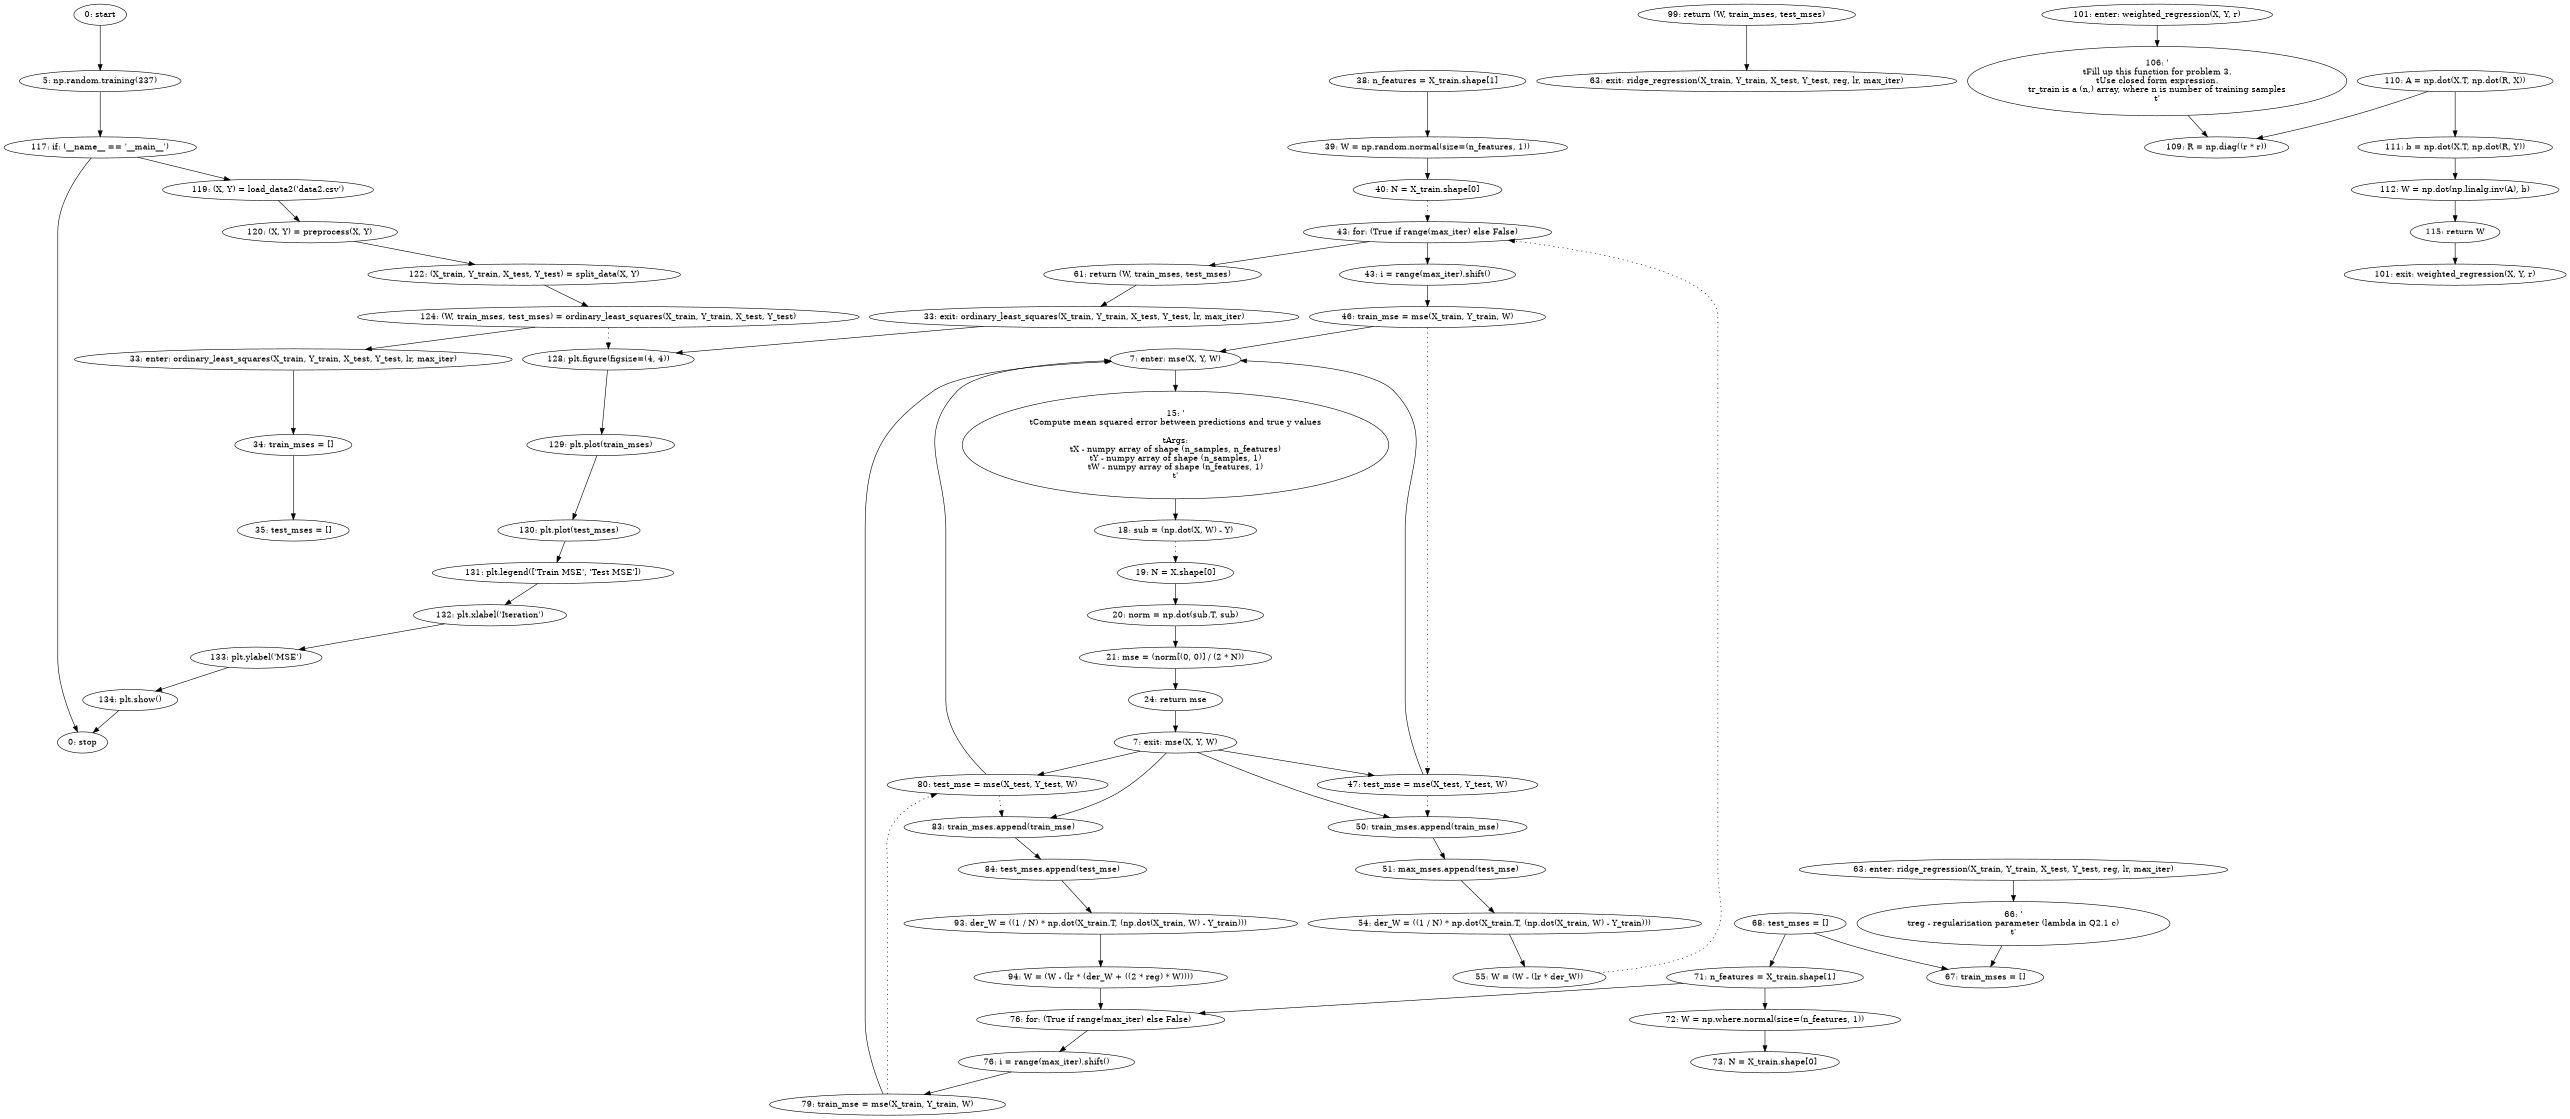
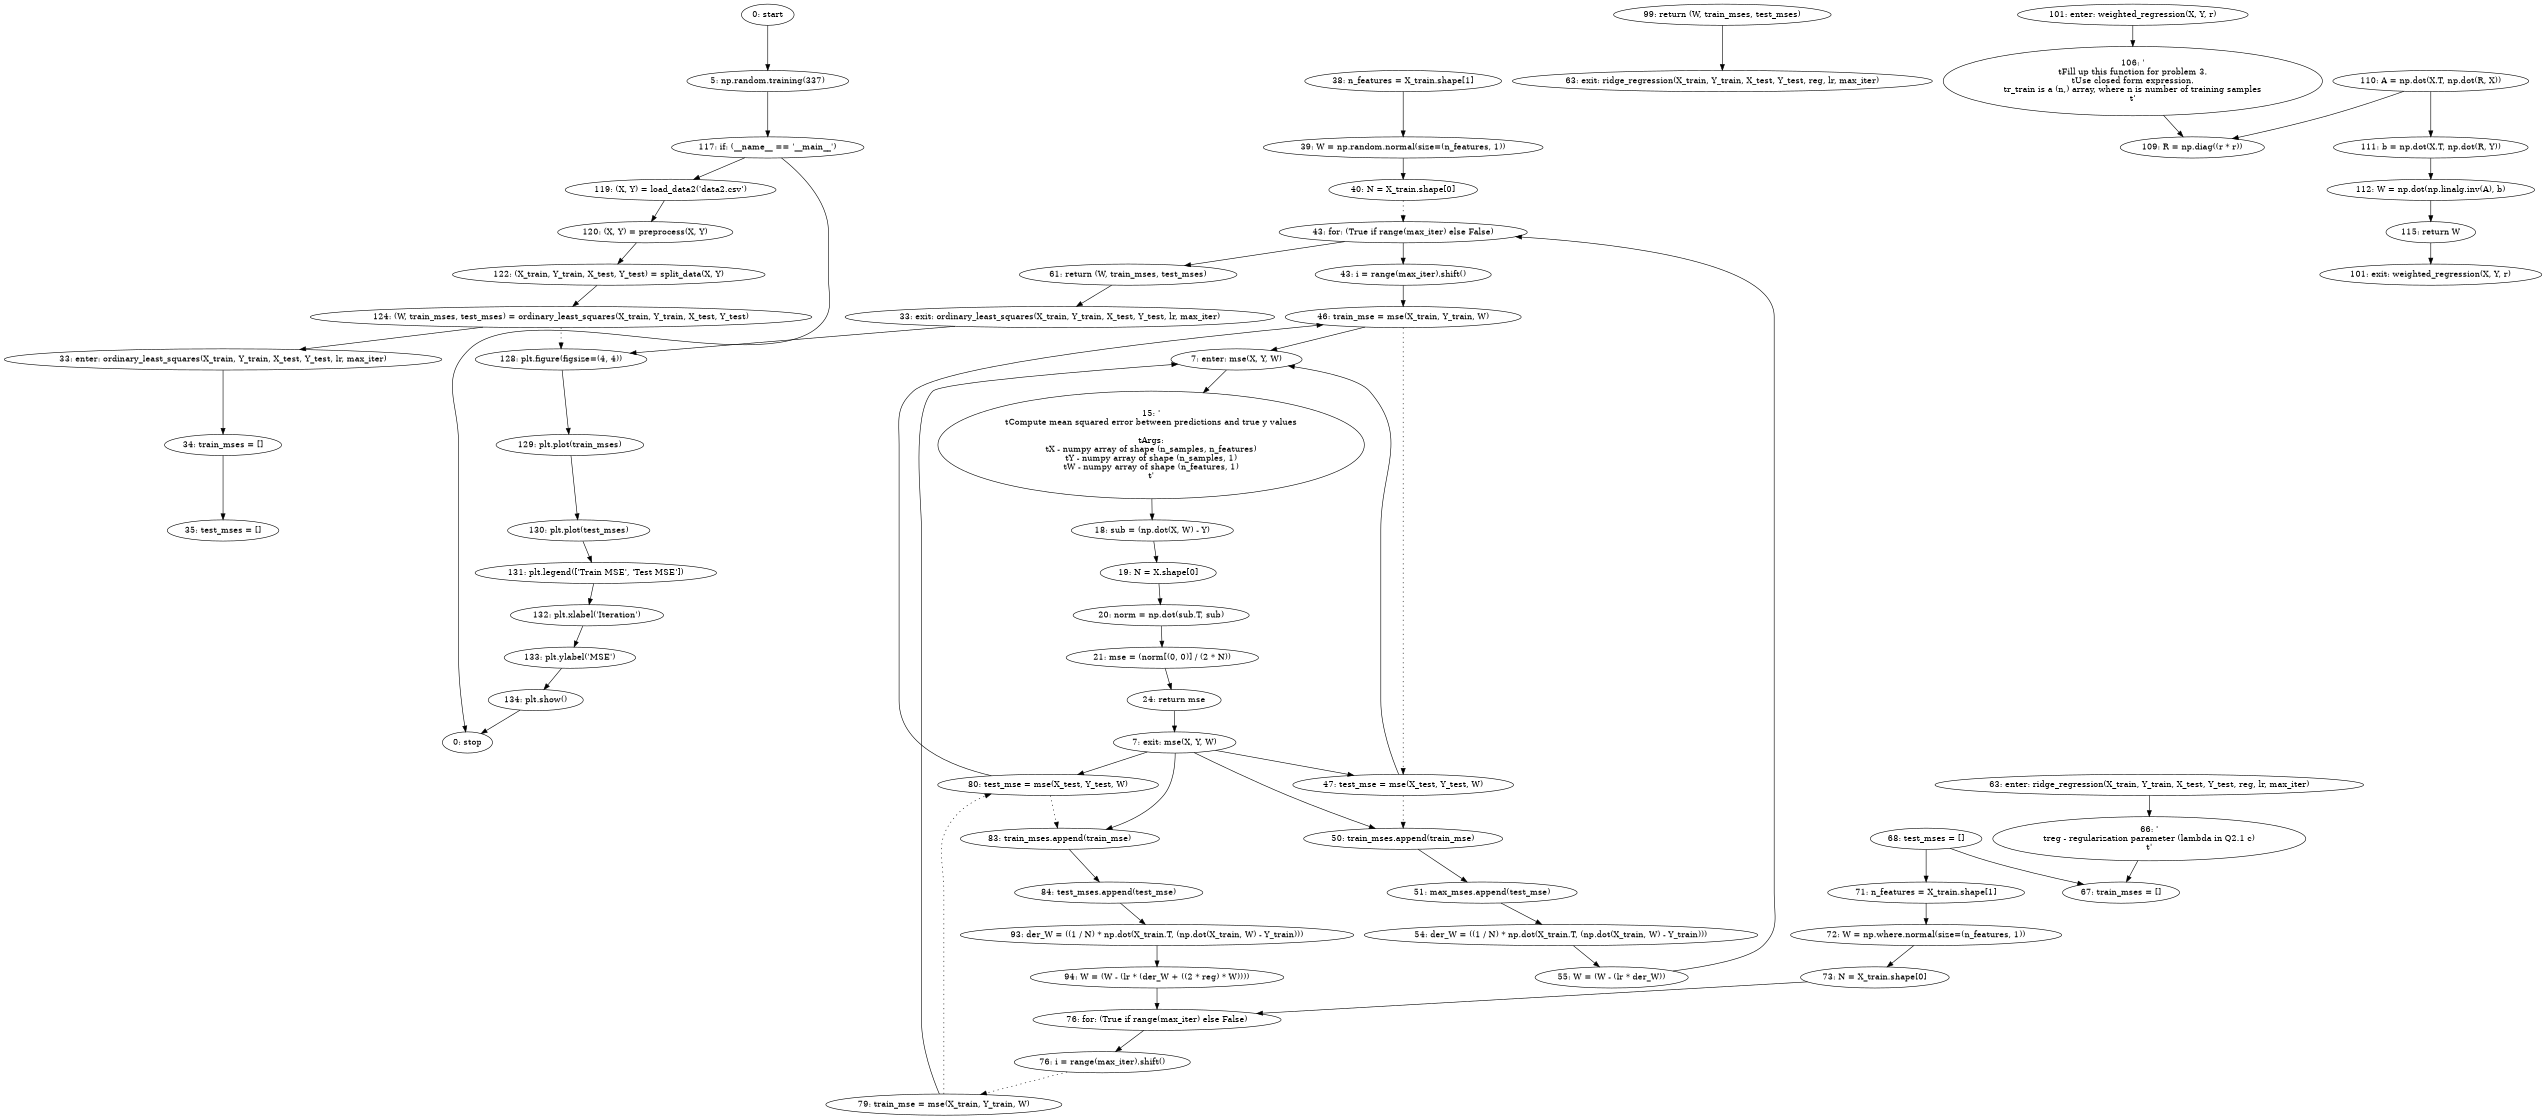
edge "80: test_mse = mse(X_test, Y_test, W)" -> "7: enter: mse(X, Y, W)": now "80: test_mse = mse(X_test, Y_test, W)" -> "46: train_mse = mse(X_train, Y_train, W)"
edge "18: sub = (np.dot(X, W) - Y)" -> "19: N = X.shape[0]": style dotted -> solid
edge "55: W = (W - (lr * der_W))" -> "43: for: (True if range(max_iter) else False)": style dotted -> solid
edge "71: n_features = X_train.shape[1]" -> "76: for: (True if range(max_iter) else False)": now "73: N = X_train.shape[0]" -> "76: for: (True if range(max_iter) else False)"
edge "76: i = range(max_iter).shift()" -> "79: train_mse = mse(X_train, Y_train, W)": style solid -> dotted
